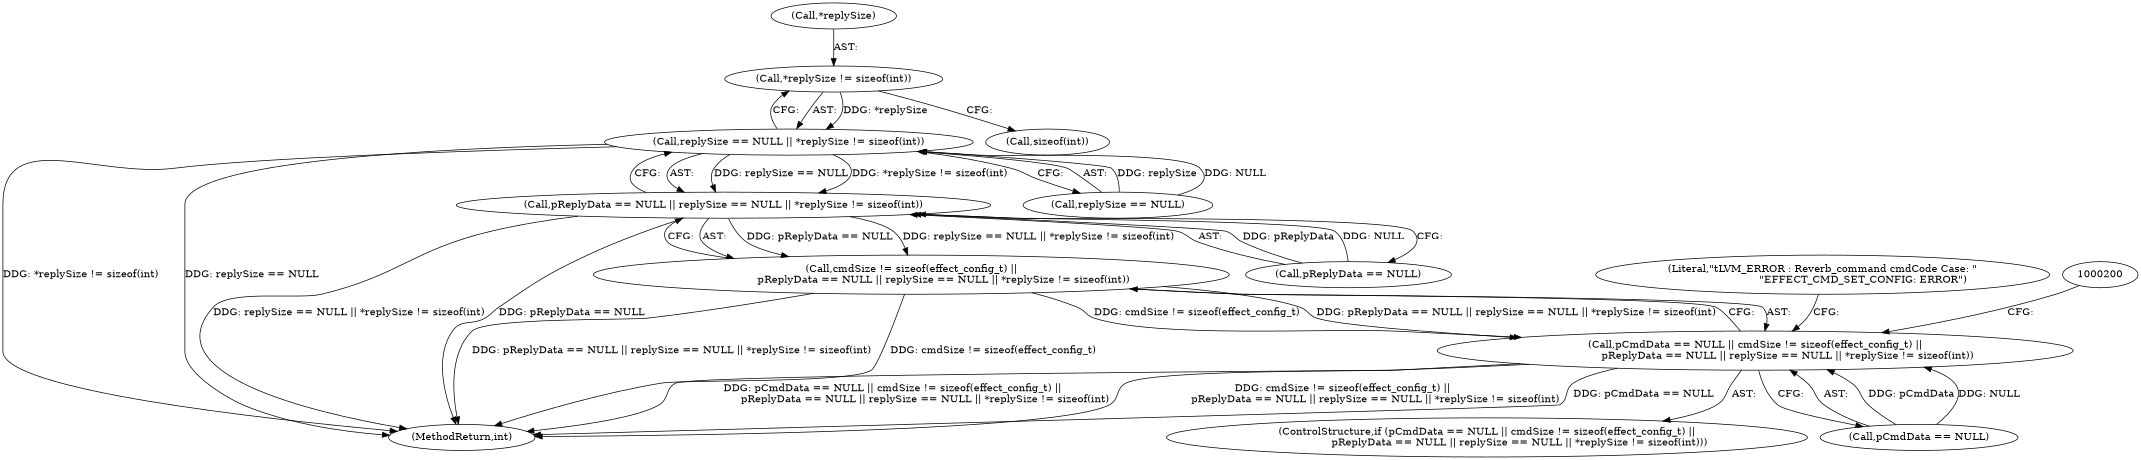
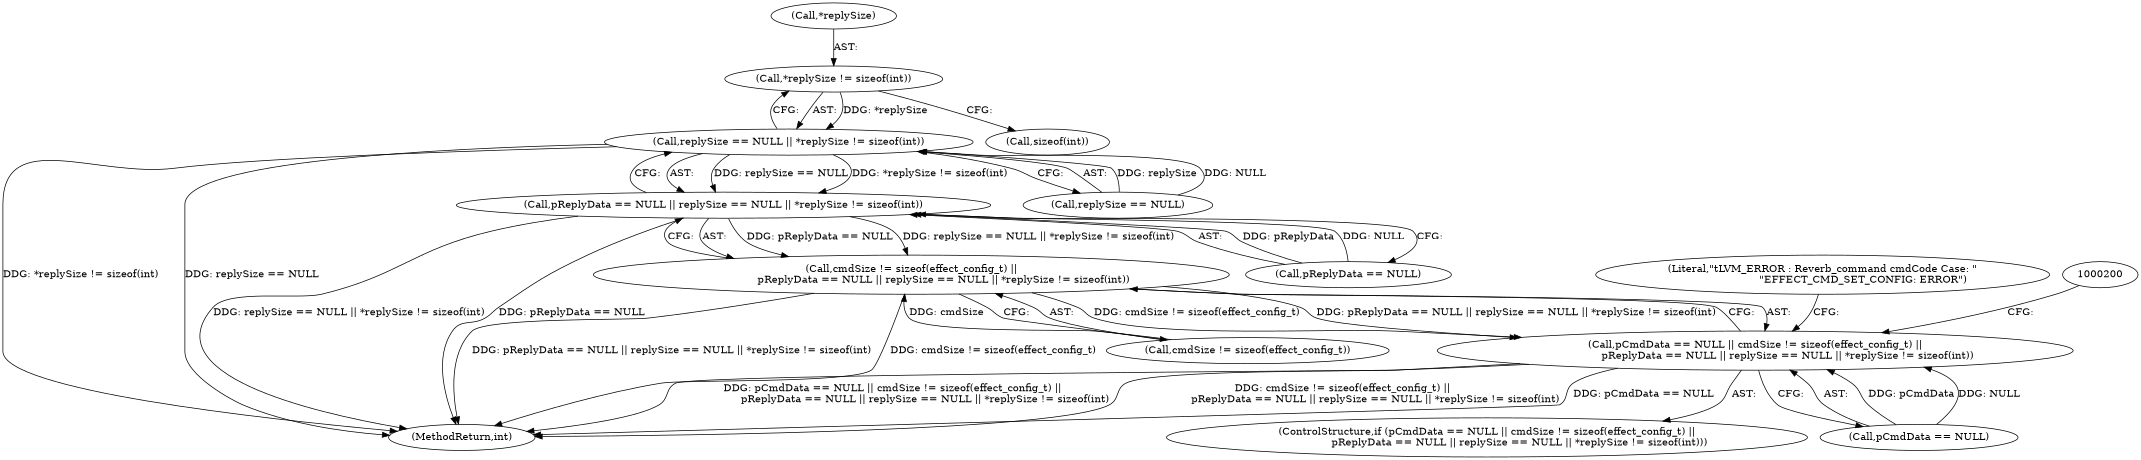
node "(Call,cmdSize != sizeof(effect_config_t))": added
